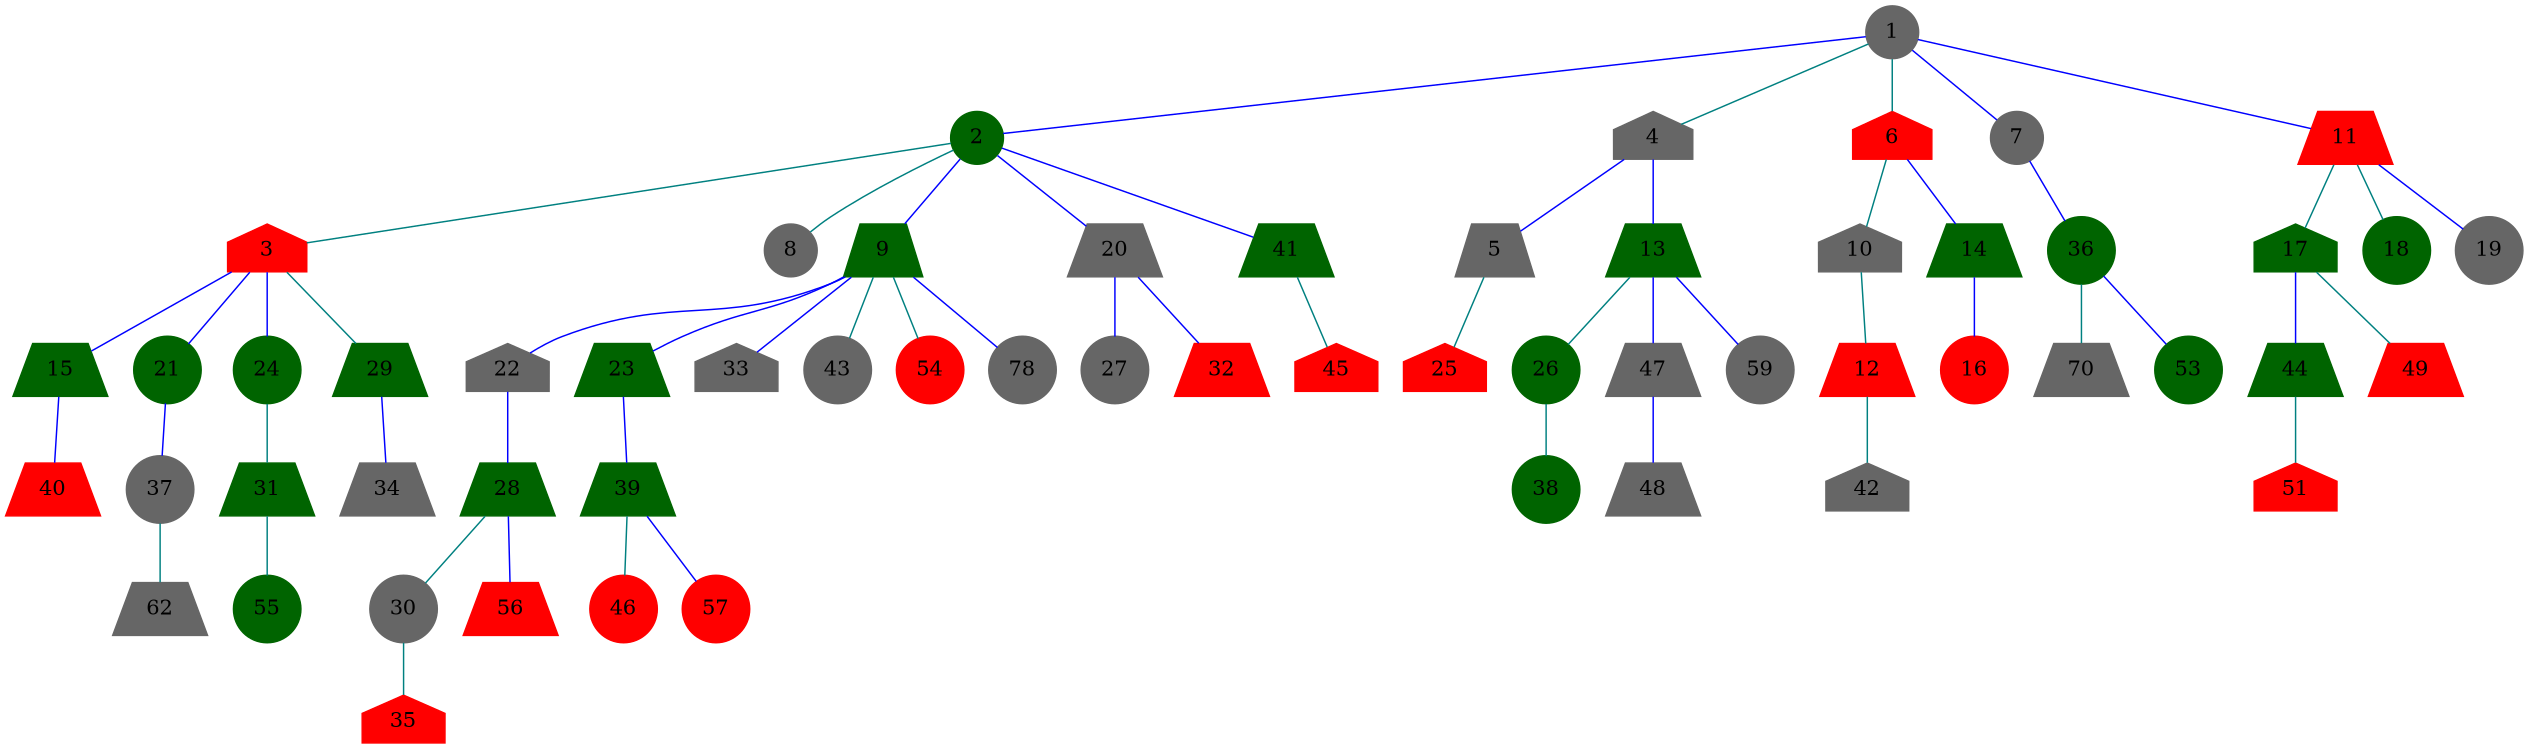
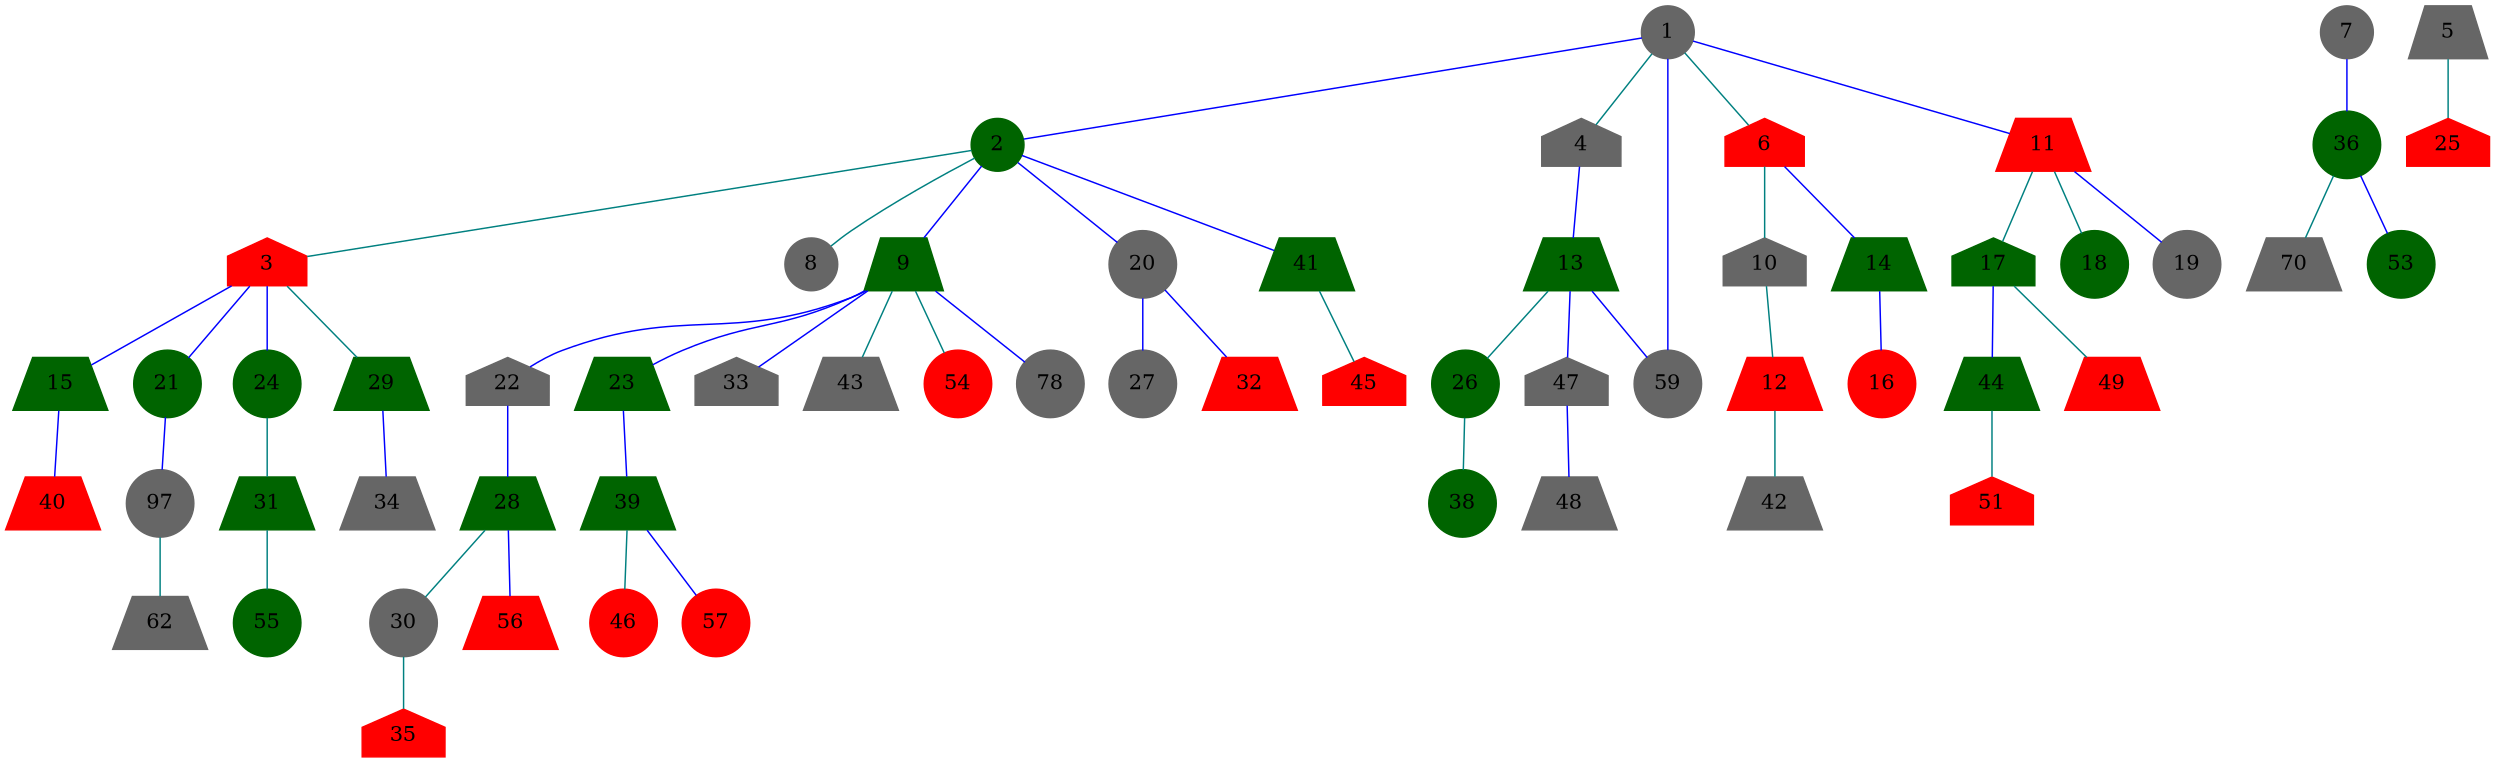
edge "1" -- "7": now "1" -- "59"
edge "4" -- "5": removed
node "20": shape trapezium -> circle
node "43": shape circle -> trapezium
node "47": shape trapezium -> house
node "37": label "37" -> "97"
node "42": shape house -> trapezium
